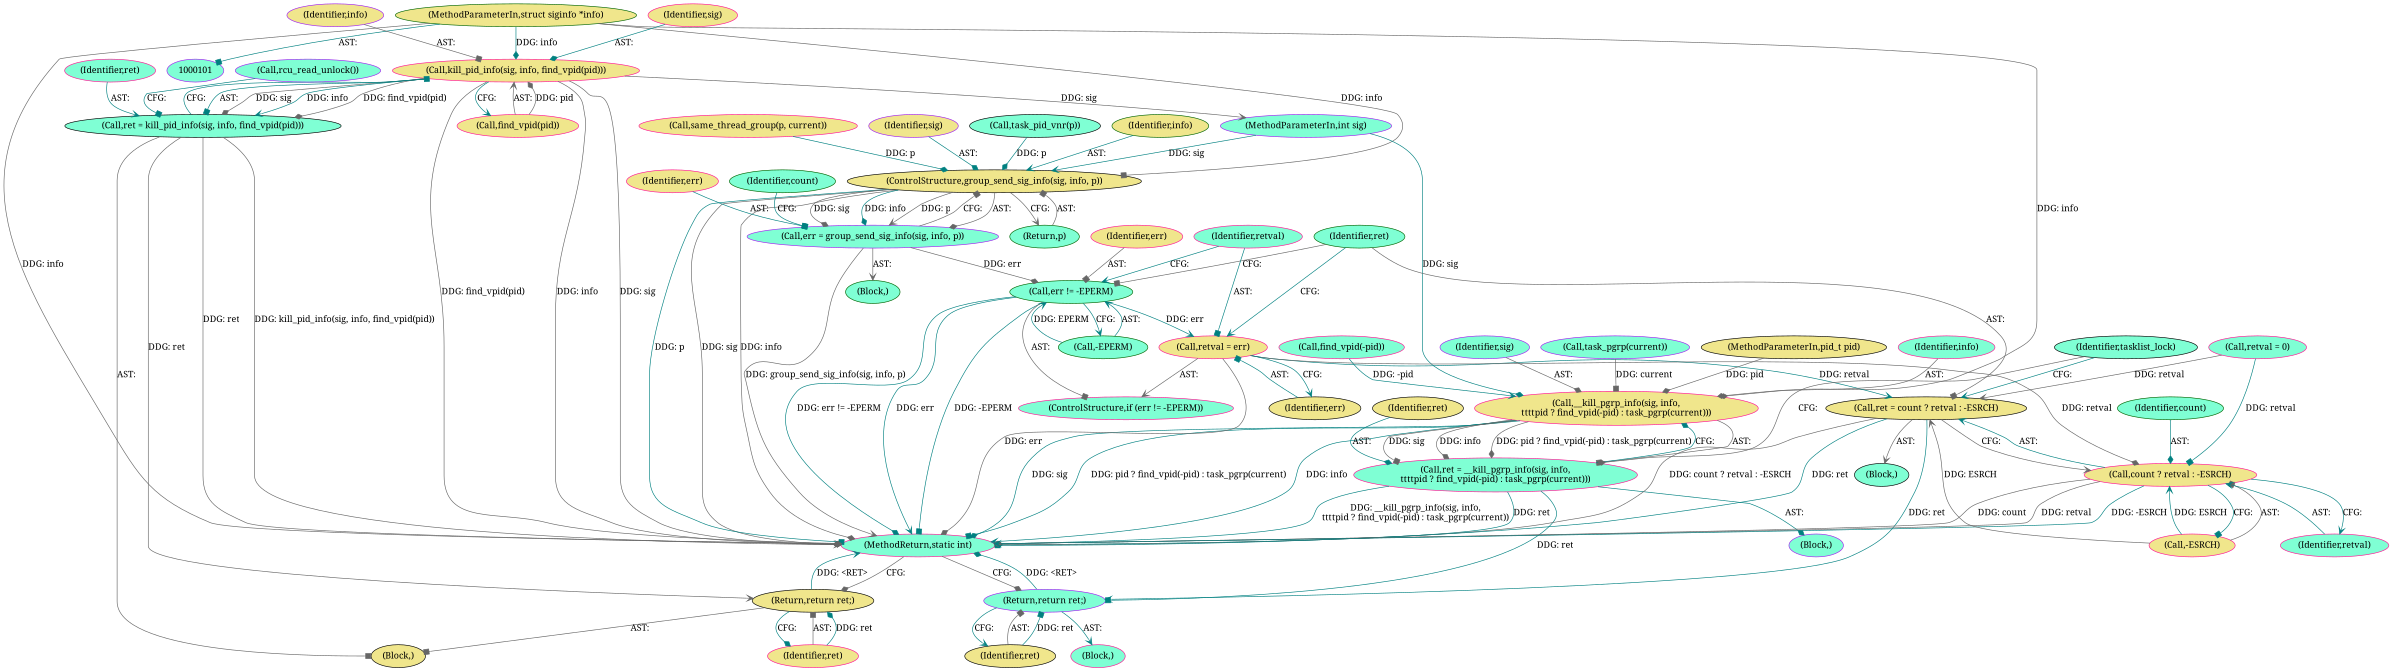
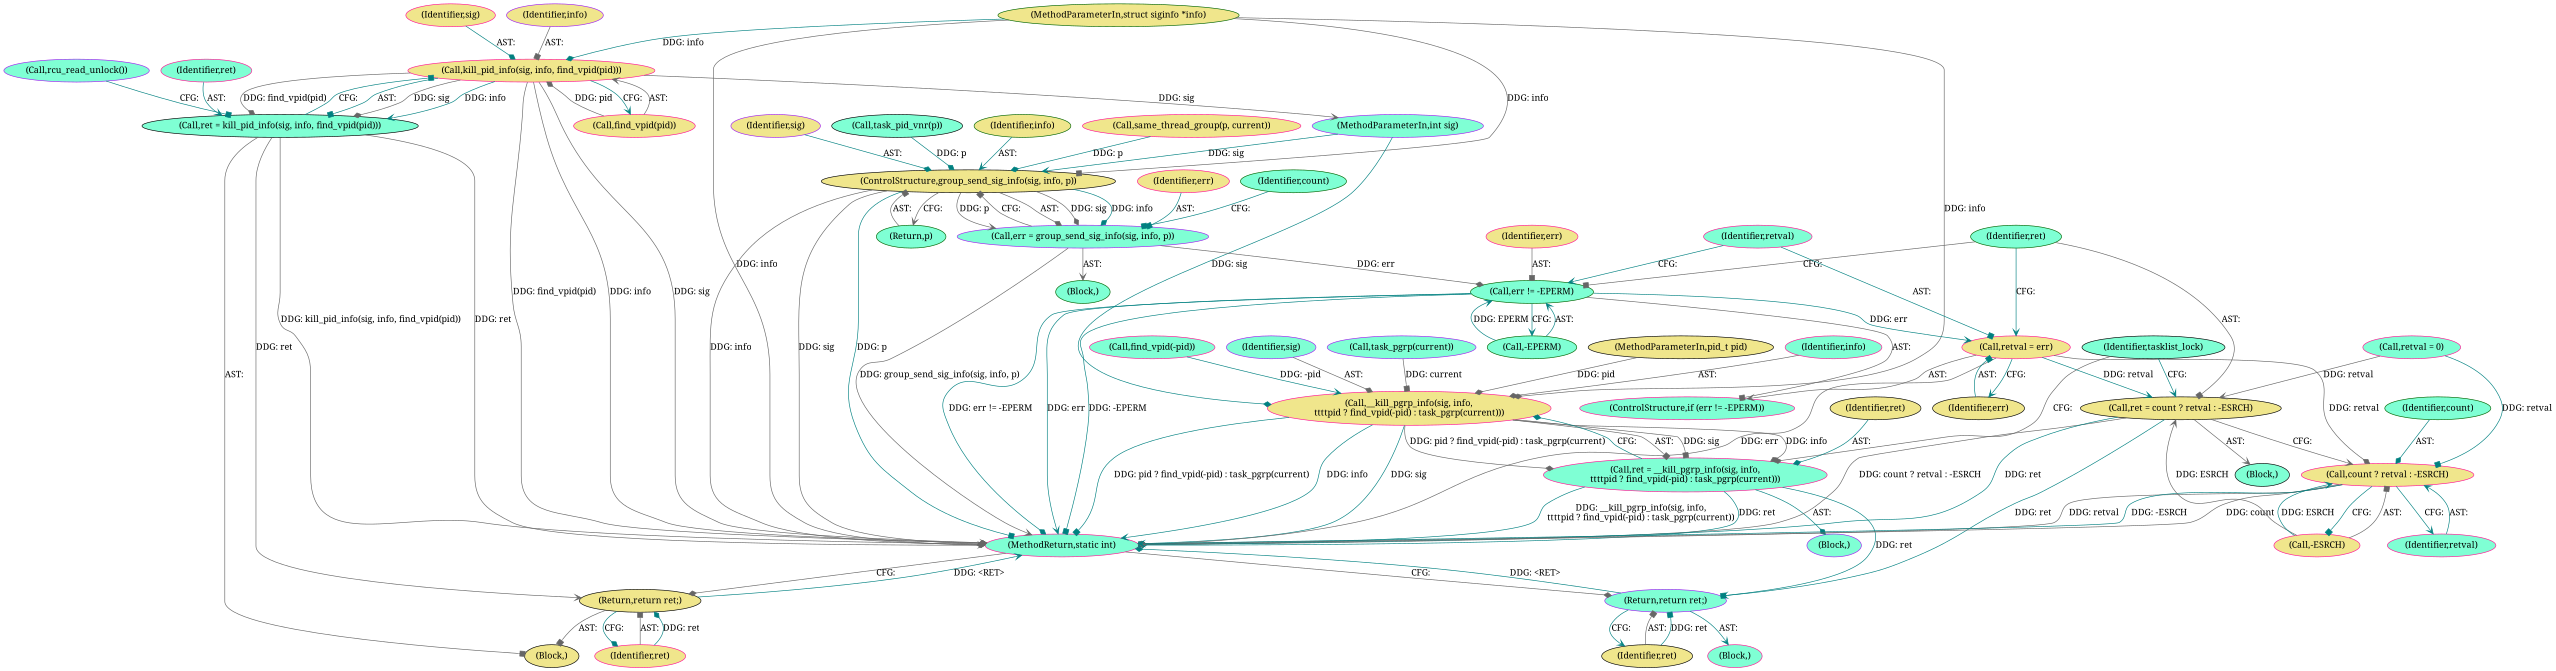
node "1000101": removed
edge "(Call,count ? retval : -ESRCH)" -> "(Call,ret = count ? retval : -ESRCH)": removed, label "AST:"
